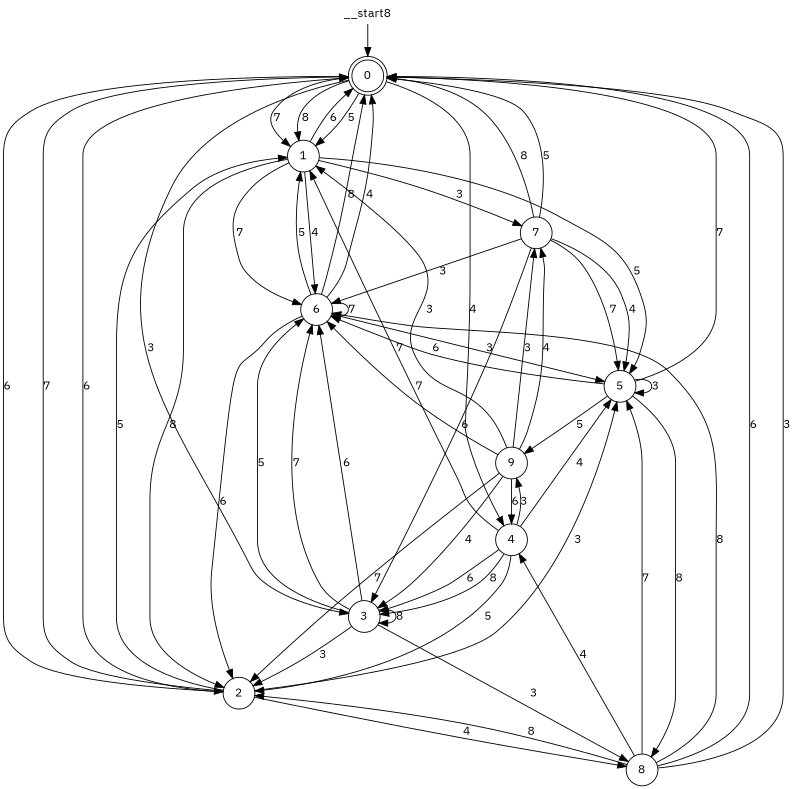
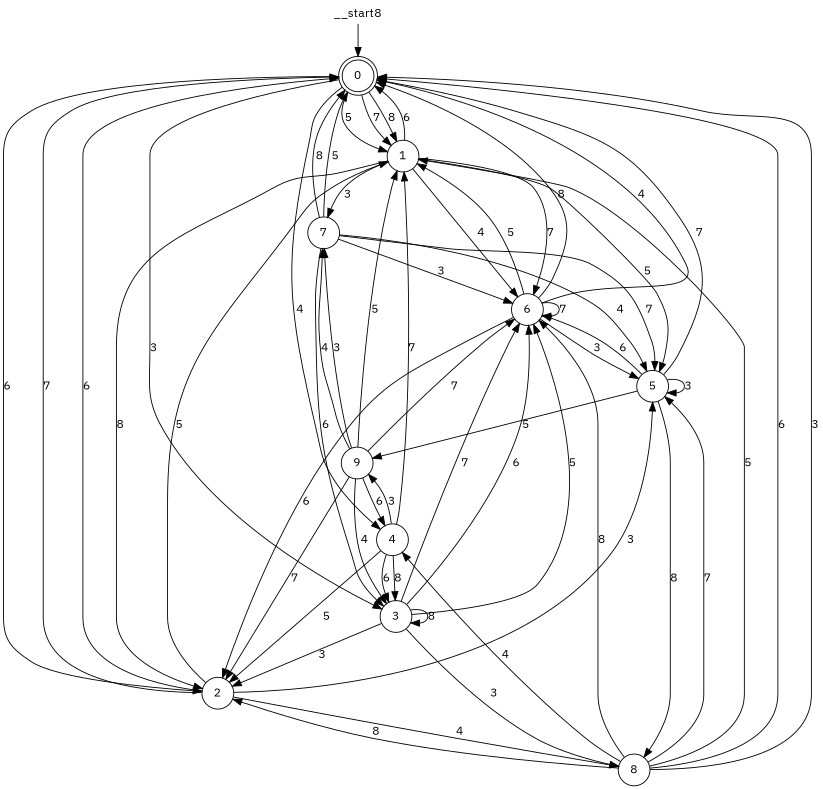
edge "9" -> "1": label "3" -> "5"
edge "8" -> "1": added, label "5"
edge "4" -> "5": removed, label "4"
